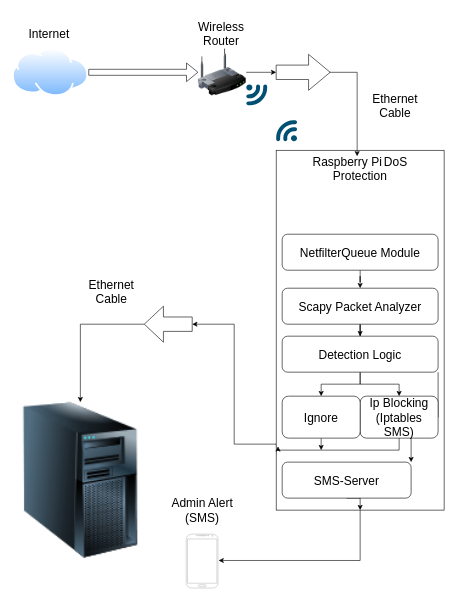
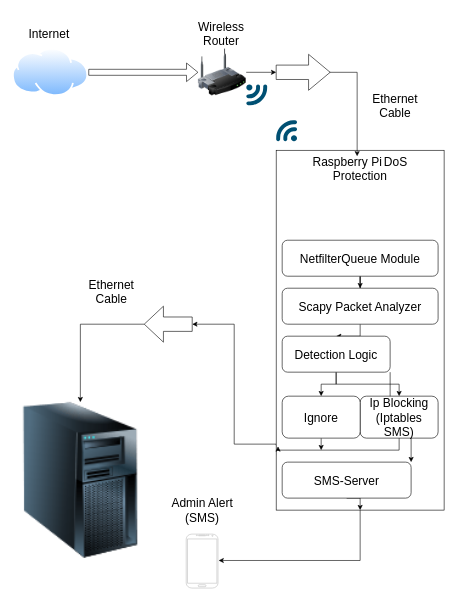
node "NetfilterQueue Module": moved (360, 252) -> (360, 258)
node "Detection Logic": size 156x36 -> 108x36
